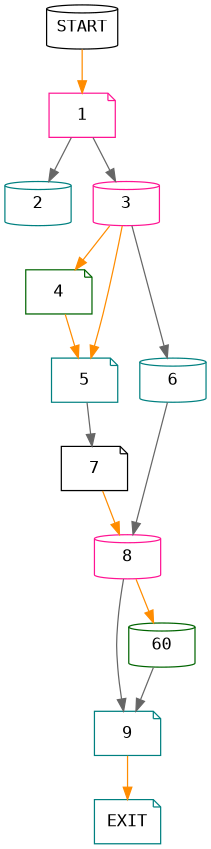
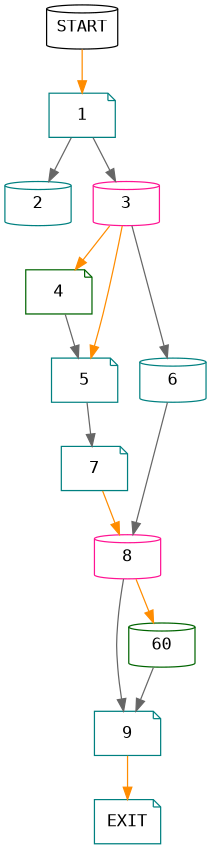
node "1": color deeppink -> teal
edge "4" -> "5": color darkorange -> gray40
node "7": color black -> teal
